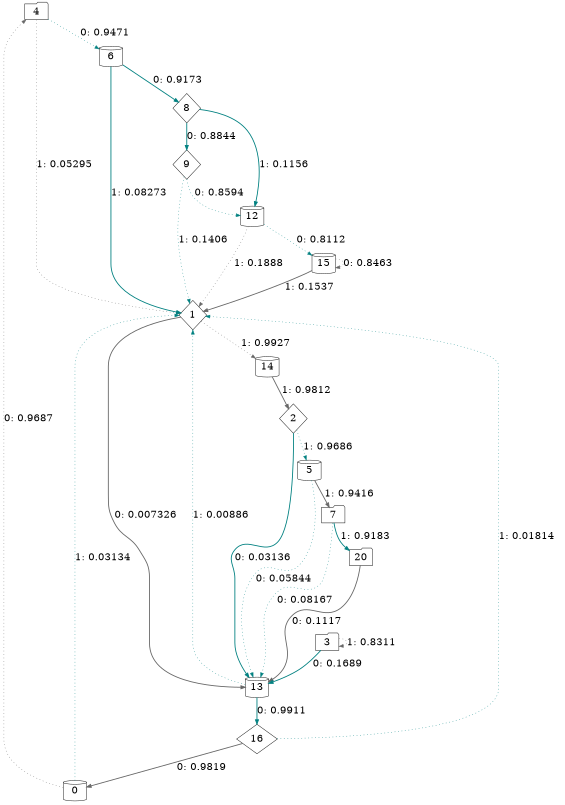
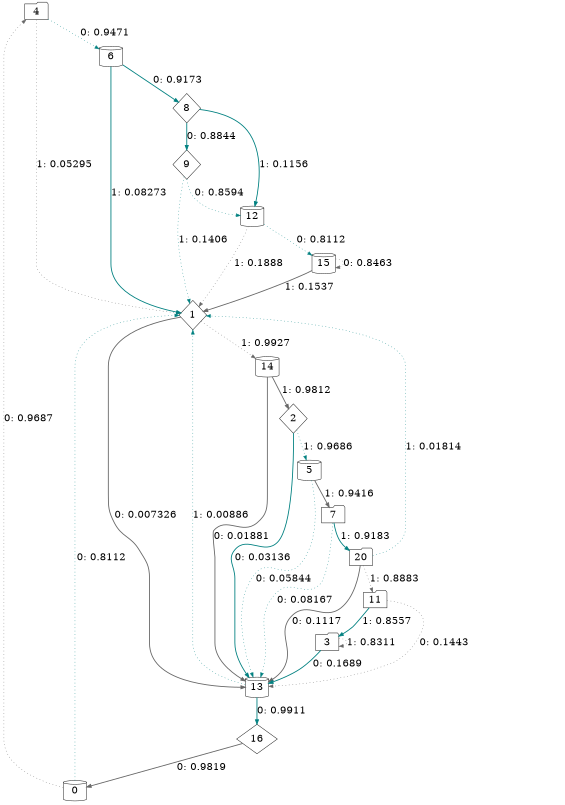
edge "16" -> "1": now "20" -> "1"
edge "14" -> "13": added, label "0: 0.01881"
edge "0" -> "1": label "1: 0.03134  " -> "0: 0.8112   "
node "11": added
